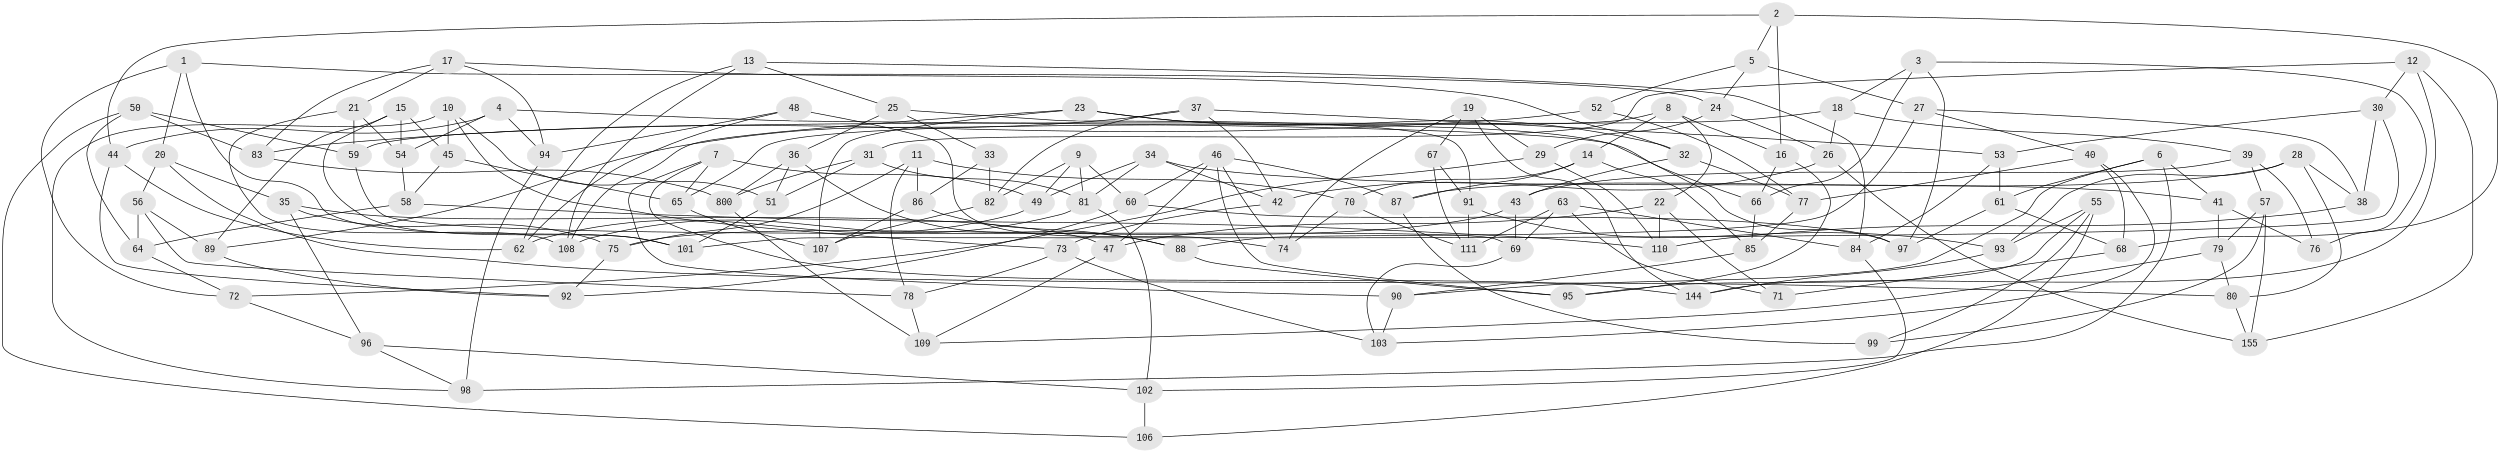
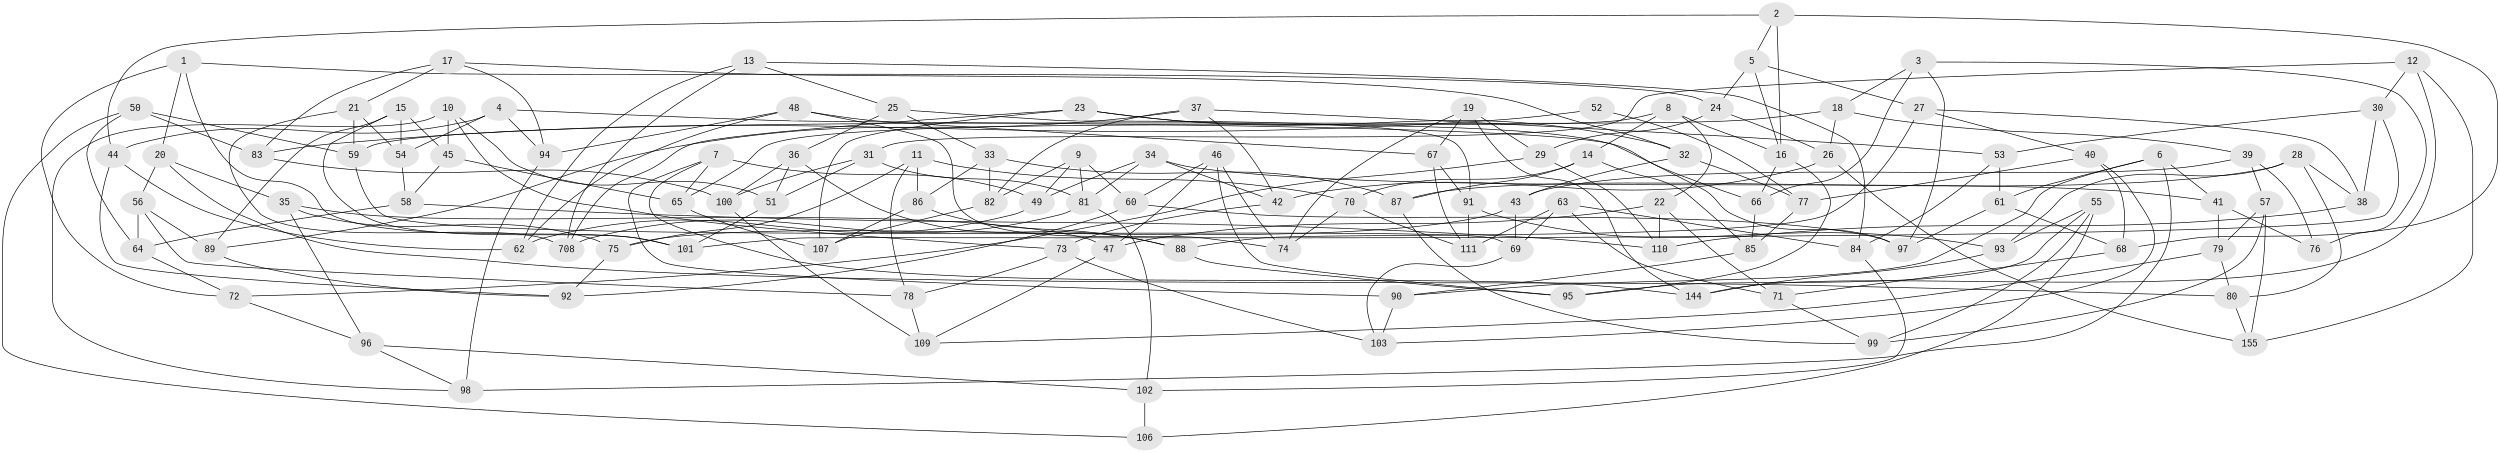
edge "5" -- "52": now "5" -- "16"
edge "48" -- "67": added
edge "46" -- "87": now "33" -- "87"
node "800": label "800" -> "100"
node "108": label "108" -> "708"
edge "71" -- "99": added
